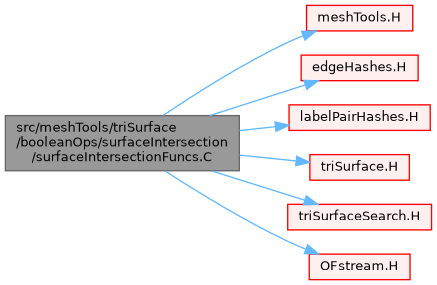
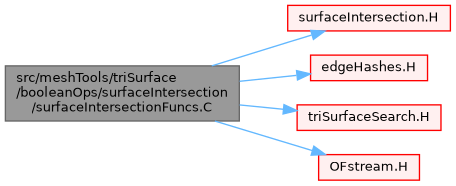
node "meshTools.H": label "meshTools.H" -> "surfaceIntersection.H"
node "labelPairHashes.H": removed
node "triSurface.H": removed
